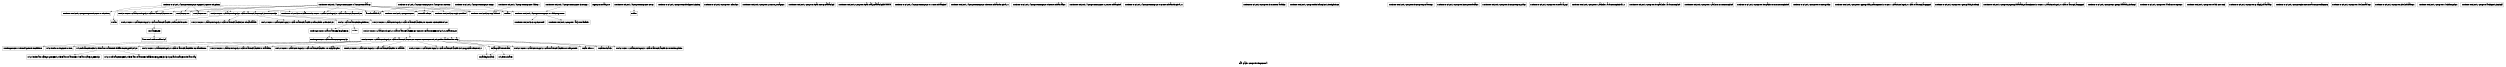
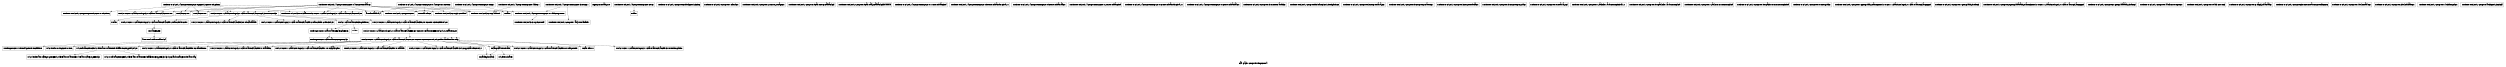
node "_ZN9LAMMPS_NS14ComputeTempCOM16restore_bias_allEv": added
node "_ZN9LAMMPS_NS7Compute13compute_arrayEv": added
edge "_ZN9LAMMPS_NS14ComputeTempCOMC2EPNS_6LAMMPSEiPPc" -> "_Znam": now "_ZNSaIcEC1Ev" -> "_Znam"
edge "_ZN9LAMMPS_NS14ComputeTempCOM11dof_computeEv" -> "_ZN9LAMMPS_NS7Compute14adjust_dof_fixEv": now "_ZN9LAMMPS_NS14ComputeTempCOM5setupEv" -> "_ZN9LAMMPS_NS7Compute14adjust_dof_fixEv"
node "__cxa_end_catch": removed
